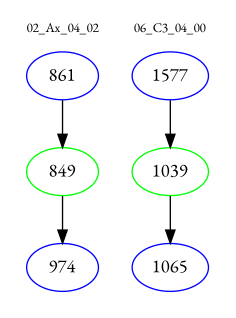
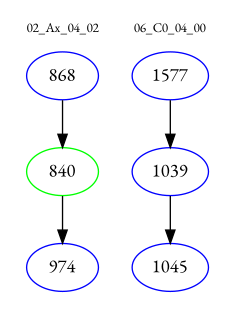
cluster "06_C3_04_00": label "06_C3_04_00" -> "06_C0_04_00"
node "861": label "861" -> "868"
node "849": label "849" -> "840"
node "1039": color green -> blue
node "1065": label "1065" -> "1045"
